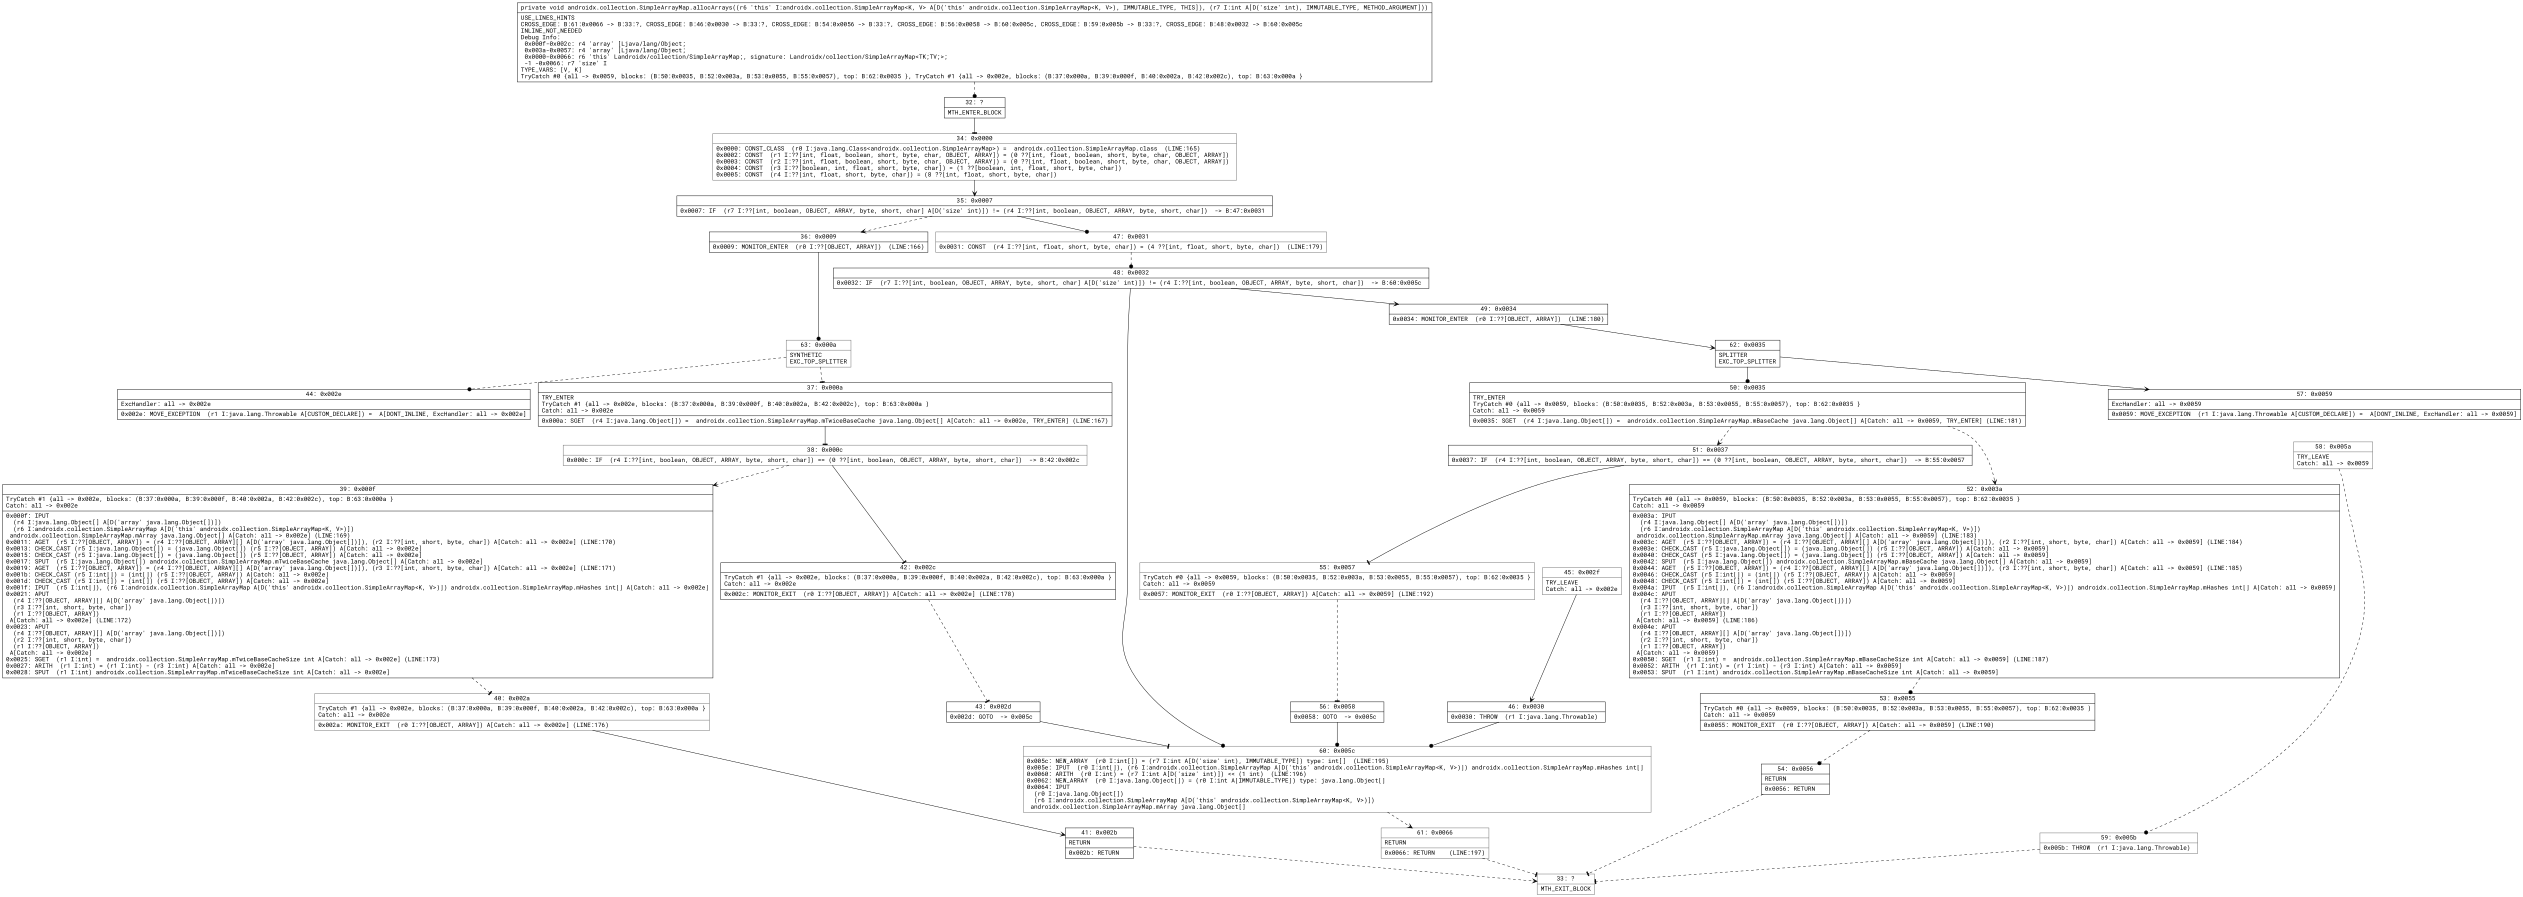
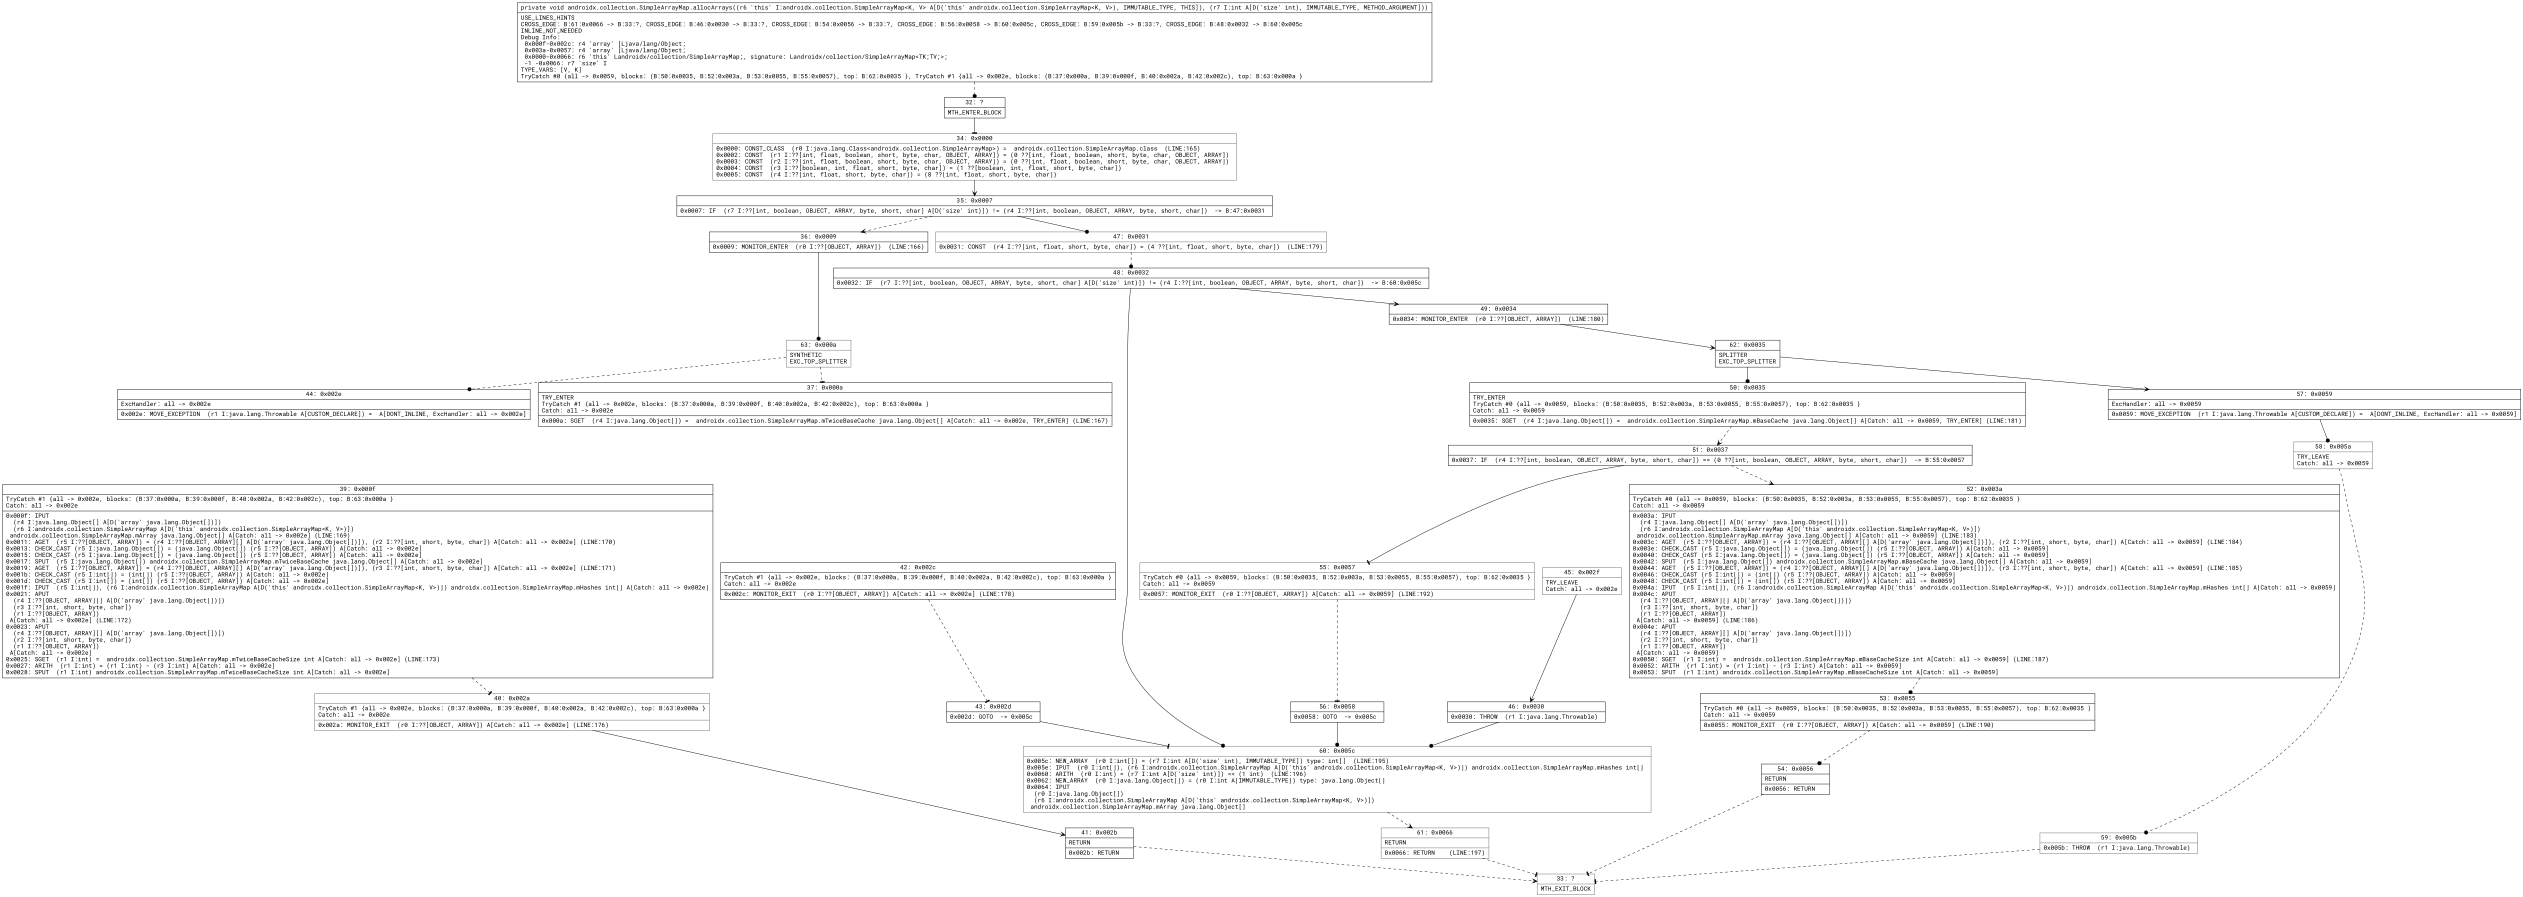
edge "57: 0x0059" -> "58: 0x005a": added
edge "50: 0x0035" -> "52: 0x003a": now "51: 0x0037" -> "52: 0x003a"
node "38: 0x000c": removed
